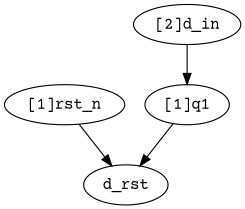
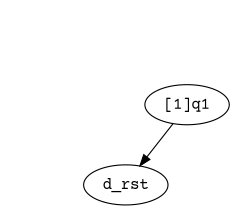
node "[2]d_in": removed
node "[1]rst_n": removed
